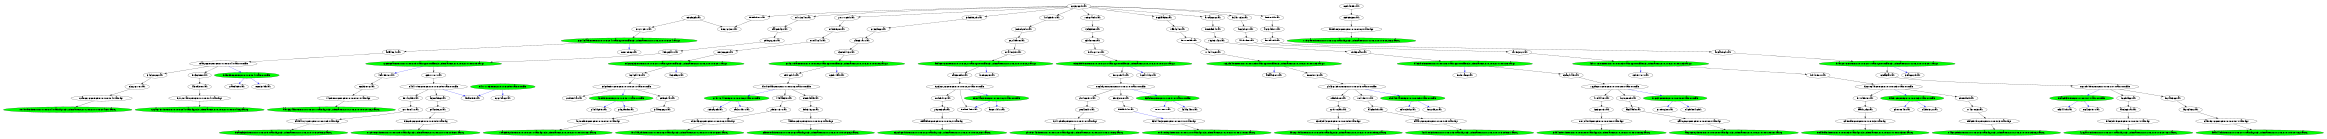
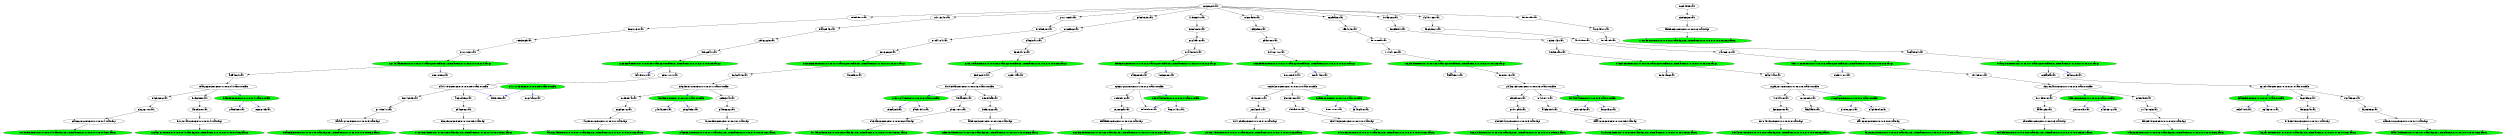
edge "7e5cb63f-val-" -> "9e67c130-val-": reversed
edge "4ea15970-val-" -> "e66b3e7c-val-": now "20d9ed7a-val-" -> "e66b3e7c-val-"
edge "d5bfbd1b-val-" -> "939448c3-coerce-n10.r08.s10.Main.fq1": color blue -> black
